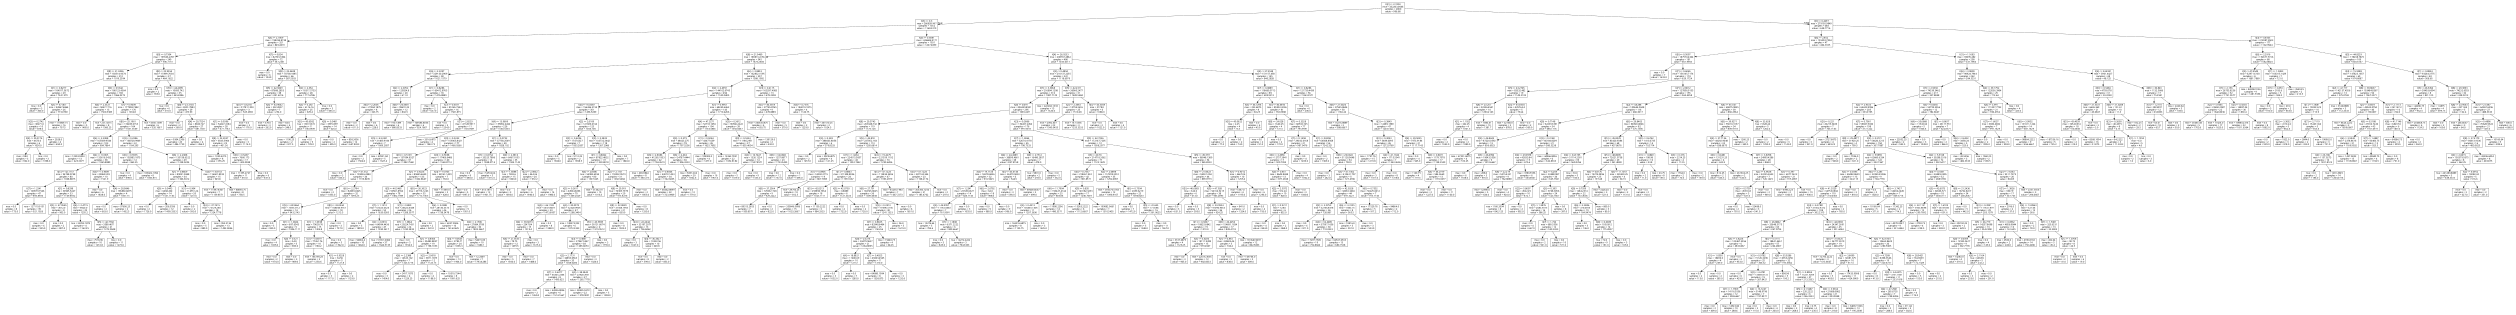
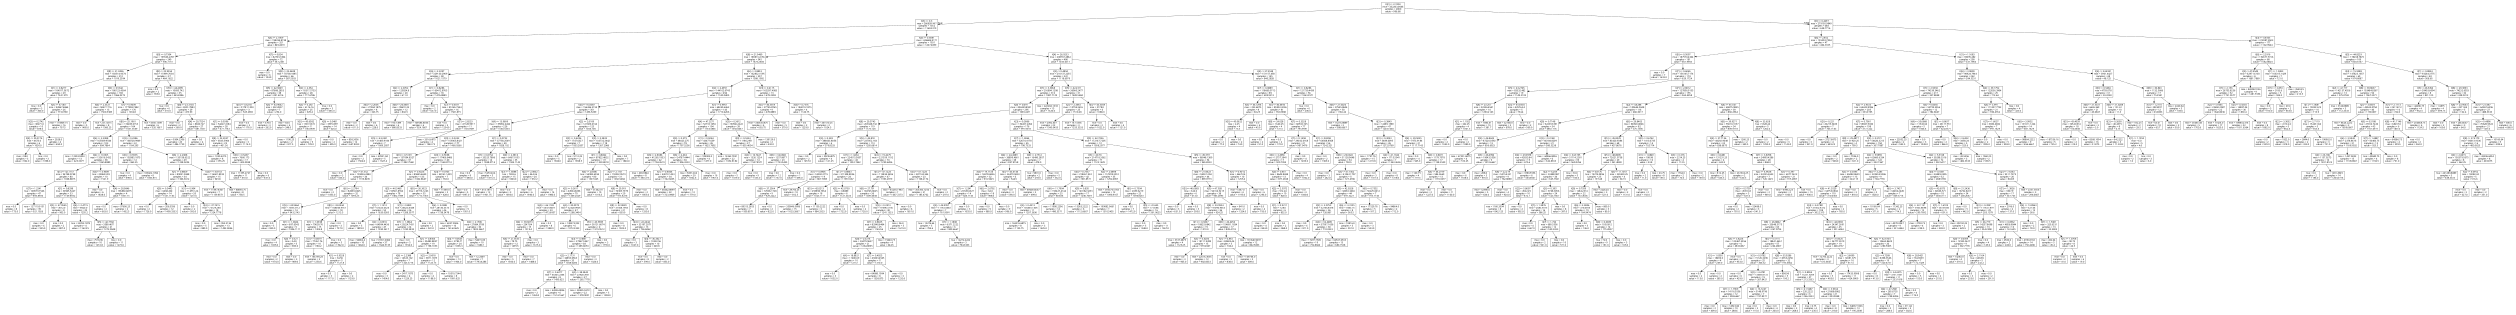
edge "X[2] <= 2.0762 mse = 125824.8 samples = 20 value = 611.0" -> "X[8] <= 20.4481 mse = 99691.25 samples = 12 value = 802.5": removed
edge "X[2] <= 2.5972 mse = 912.24 samples = 10 value = 828.4" -> "X[1] <= 0.9211 mse = 128.0 samples = 6 value = 852.0": added
node "mse = 0.0 samples = 3 value = 825.0": removed
node "mse = 0.0 samples = 7 value = 1285.0": removed
